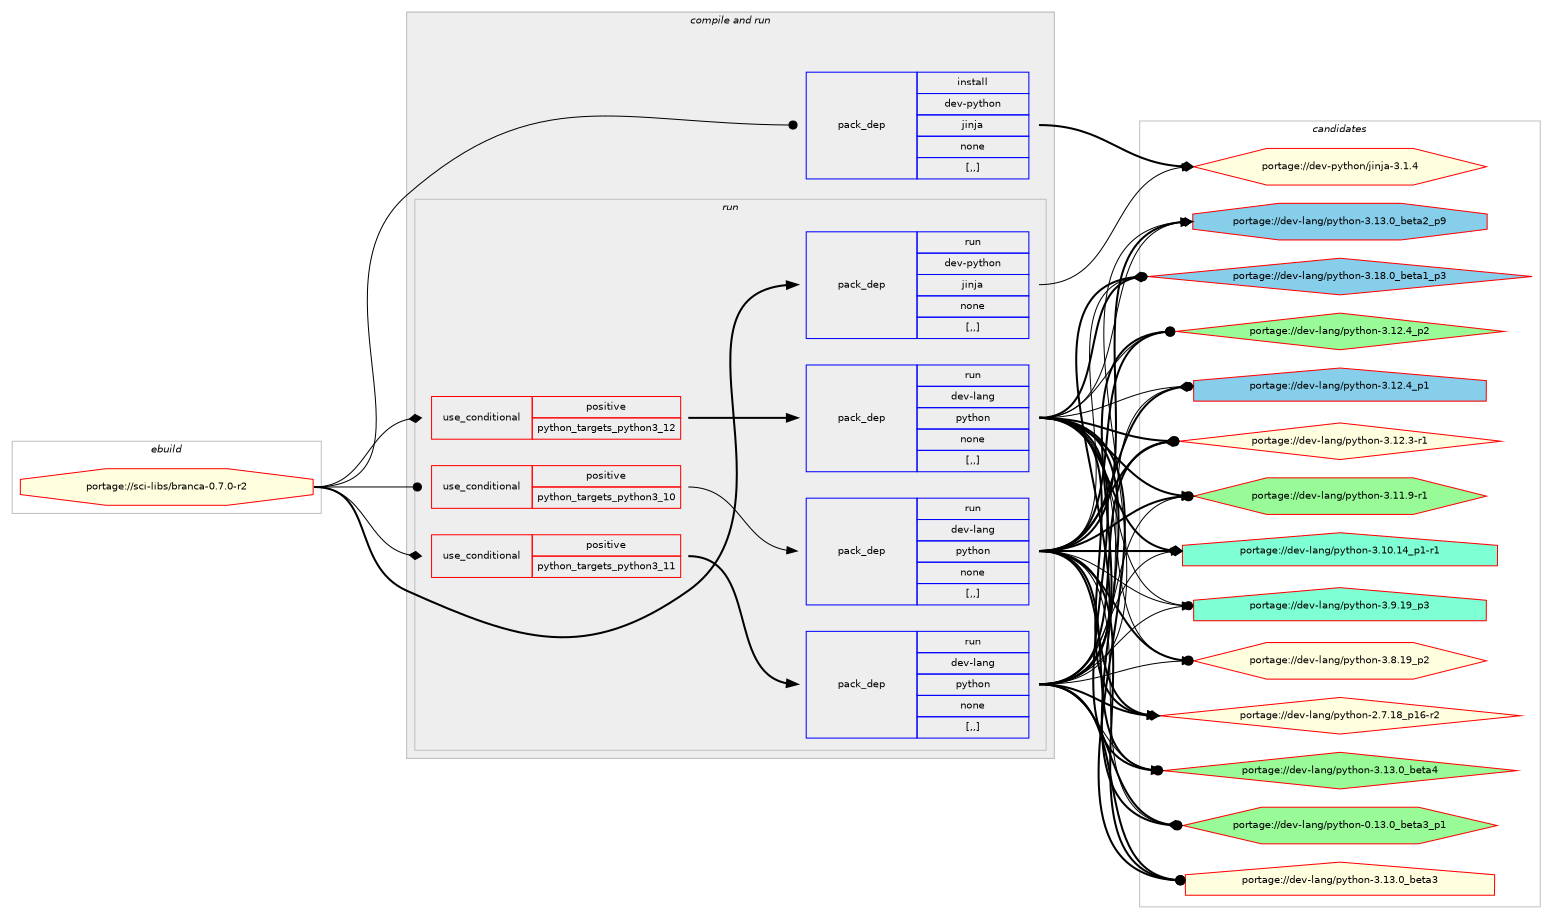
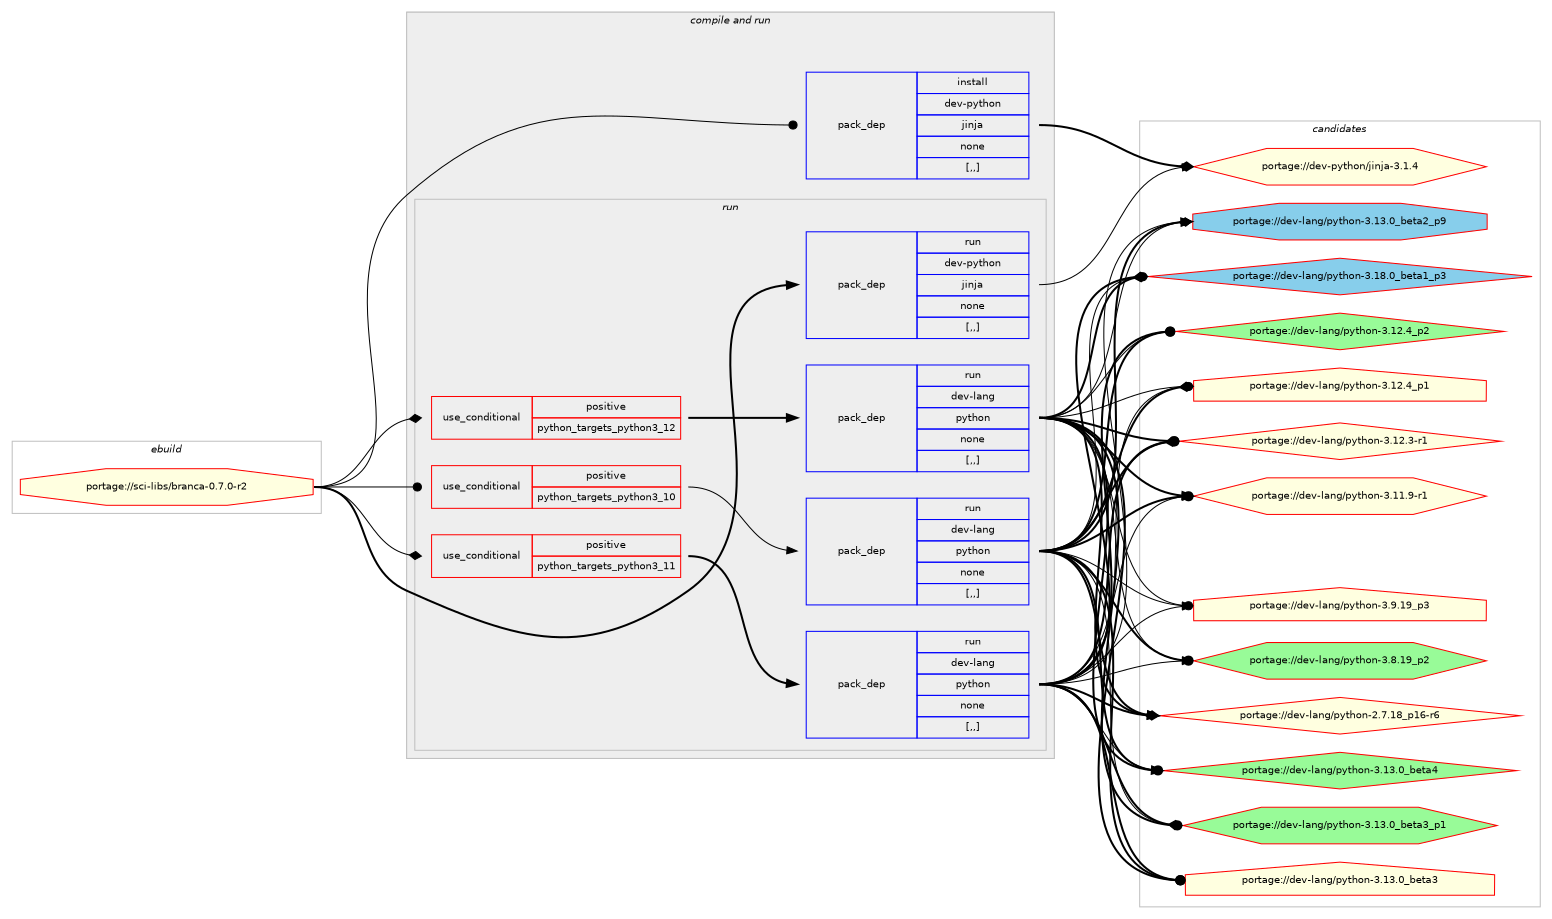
node "portage://dev-lang/python-3.12.4_p1": fillcolor skyblue -> lightyellow
node "portage://dev-lang/python-3.11.9-r1": fillcolor palegreen -> lightyellow
node "portage://dev-lang/python-3.10.14_p1-r1": removed
node "portage://dev-lang/python-3.9.19_p3": fillcolor aquamarine -> lightyellow
node "portage://dev-lang/python-3.8.19_p2": fillcolor lightyellow -> palegreen
node "portage://dev-lang/python-2.7.18_p16-r2": label "portage://dev-lang/python-2.7.18_p16-r2" -> "portage://dev-lang/python-2.7.18_p16-r6"
node "portage://dev-lang/python-0.13.0_beta3_p1": label "portage://dev-lang/python-0.13.0_beta3_p1" -> "portage://dev-lang/python-3.13.0_beta3_p1"
